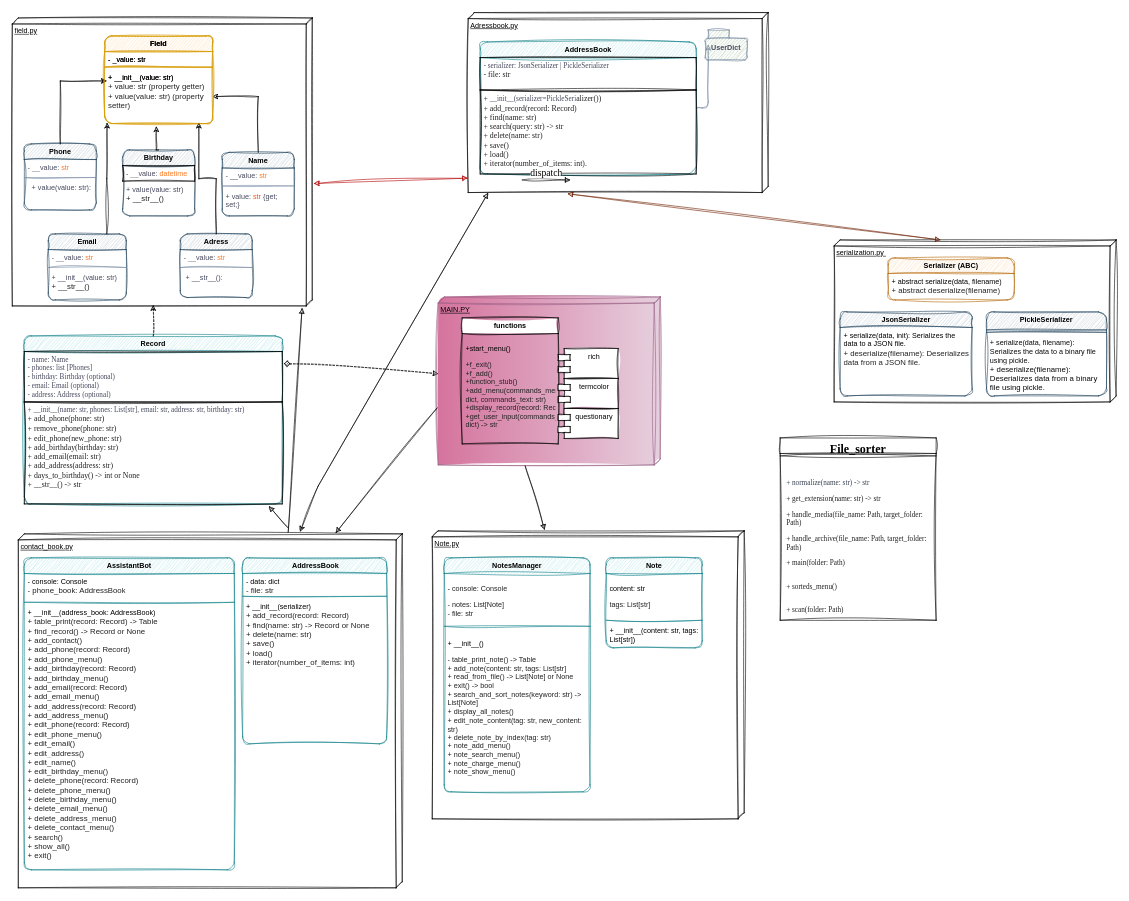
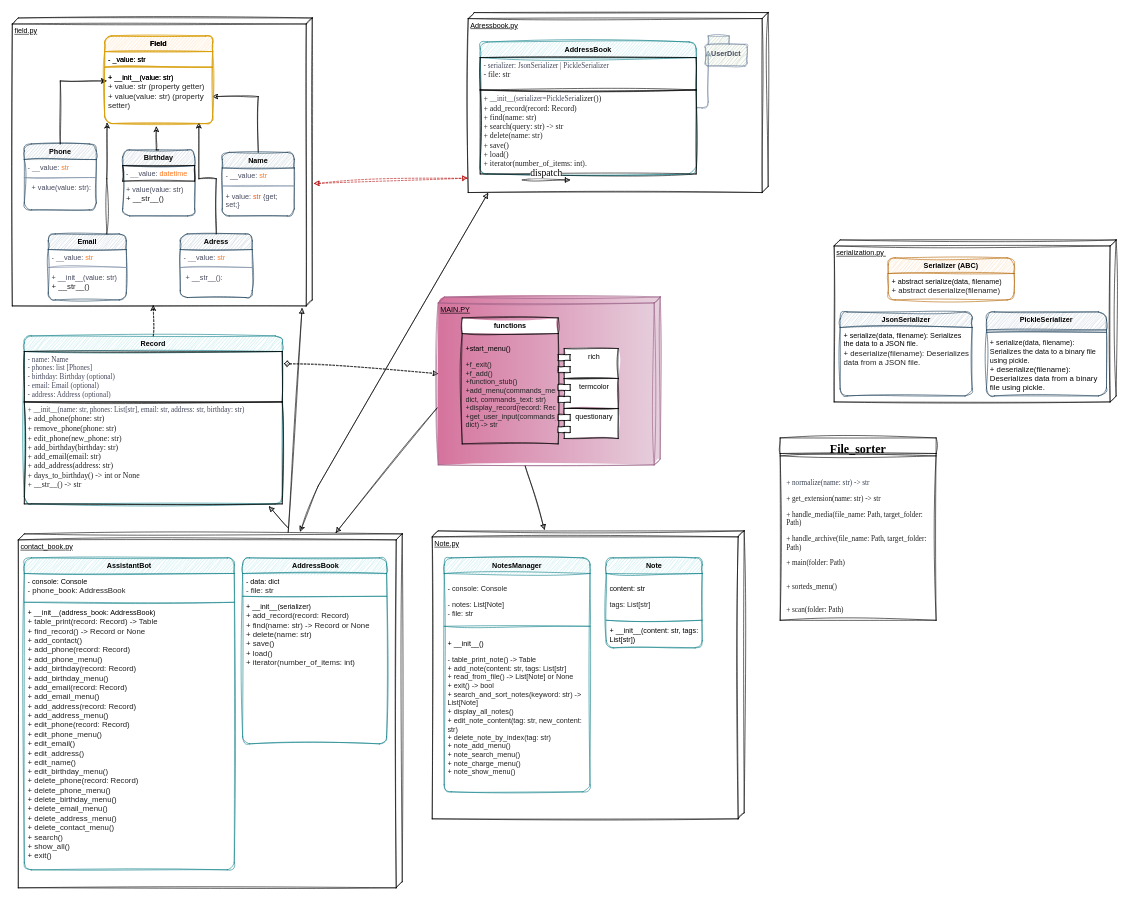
node "UserDict": moved (726, 45) -> (726, 51)
edge "Adressbook.py" -- "field.py": style solid -> dashed
edge "Adressbook.py" -- "serialization.py": removed
node "+ serialize(data, init): Serializes the data to a JSON file.+ deserialize(filename): Deserializes data from a JSON file.": label "+ serialize(data, init): Serializes the data to a JSON file.+ deserialize(filename): Deserializes data from a JSON file." -> "+ serialize(data, filename): Serializes the data to a JSON file.+ deserialize(filename): Deserializes data from a JSON file."
